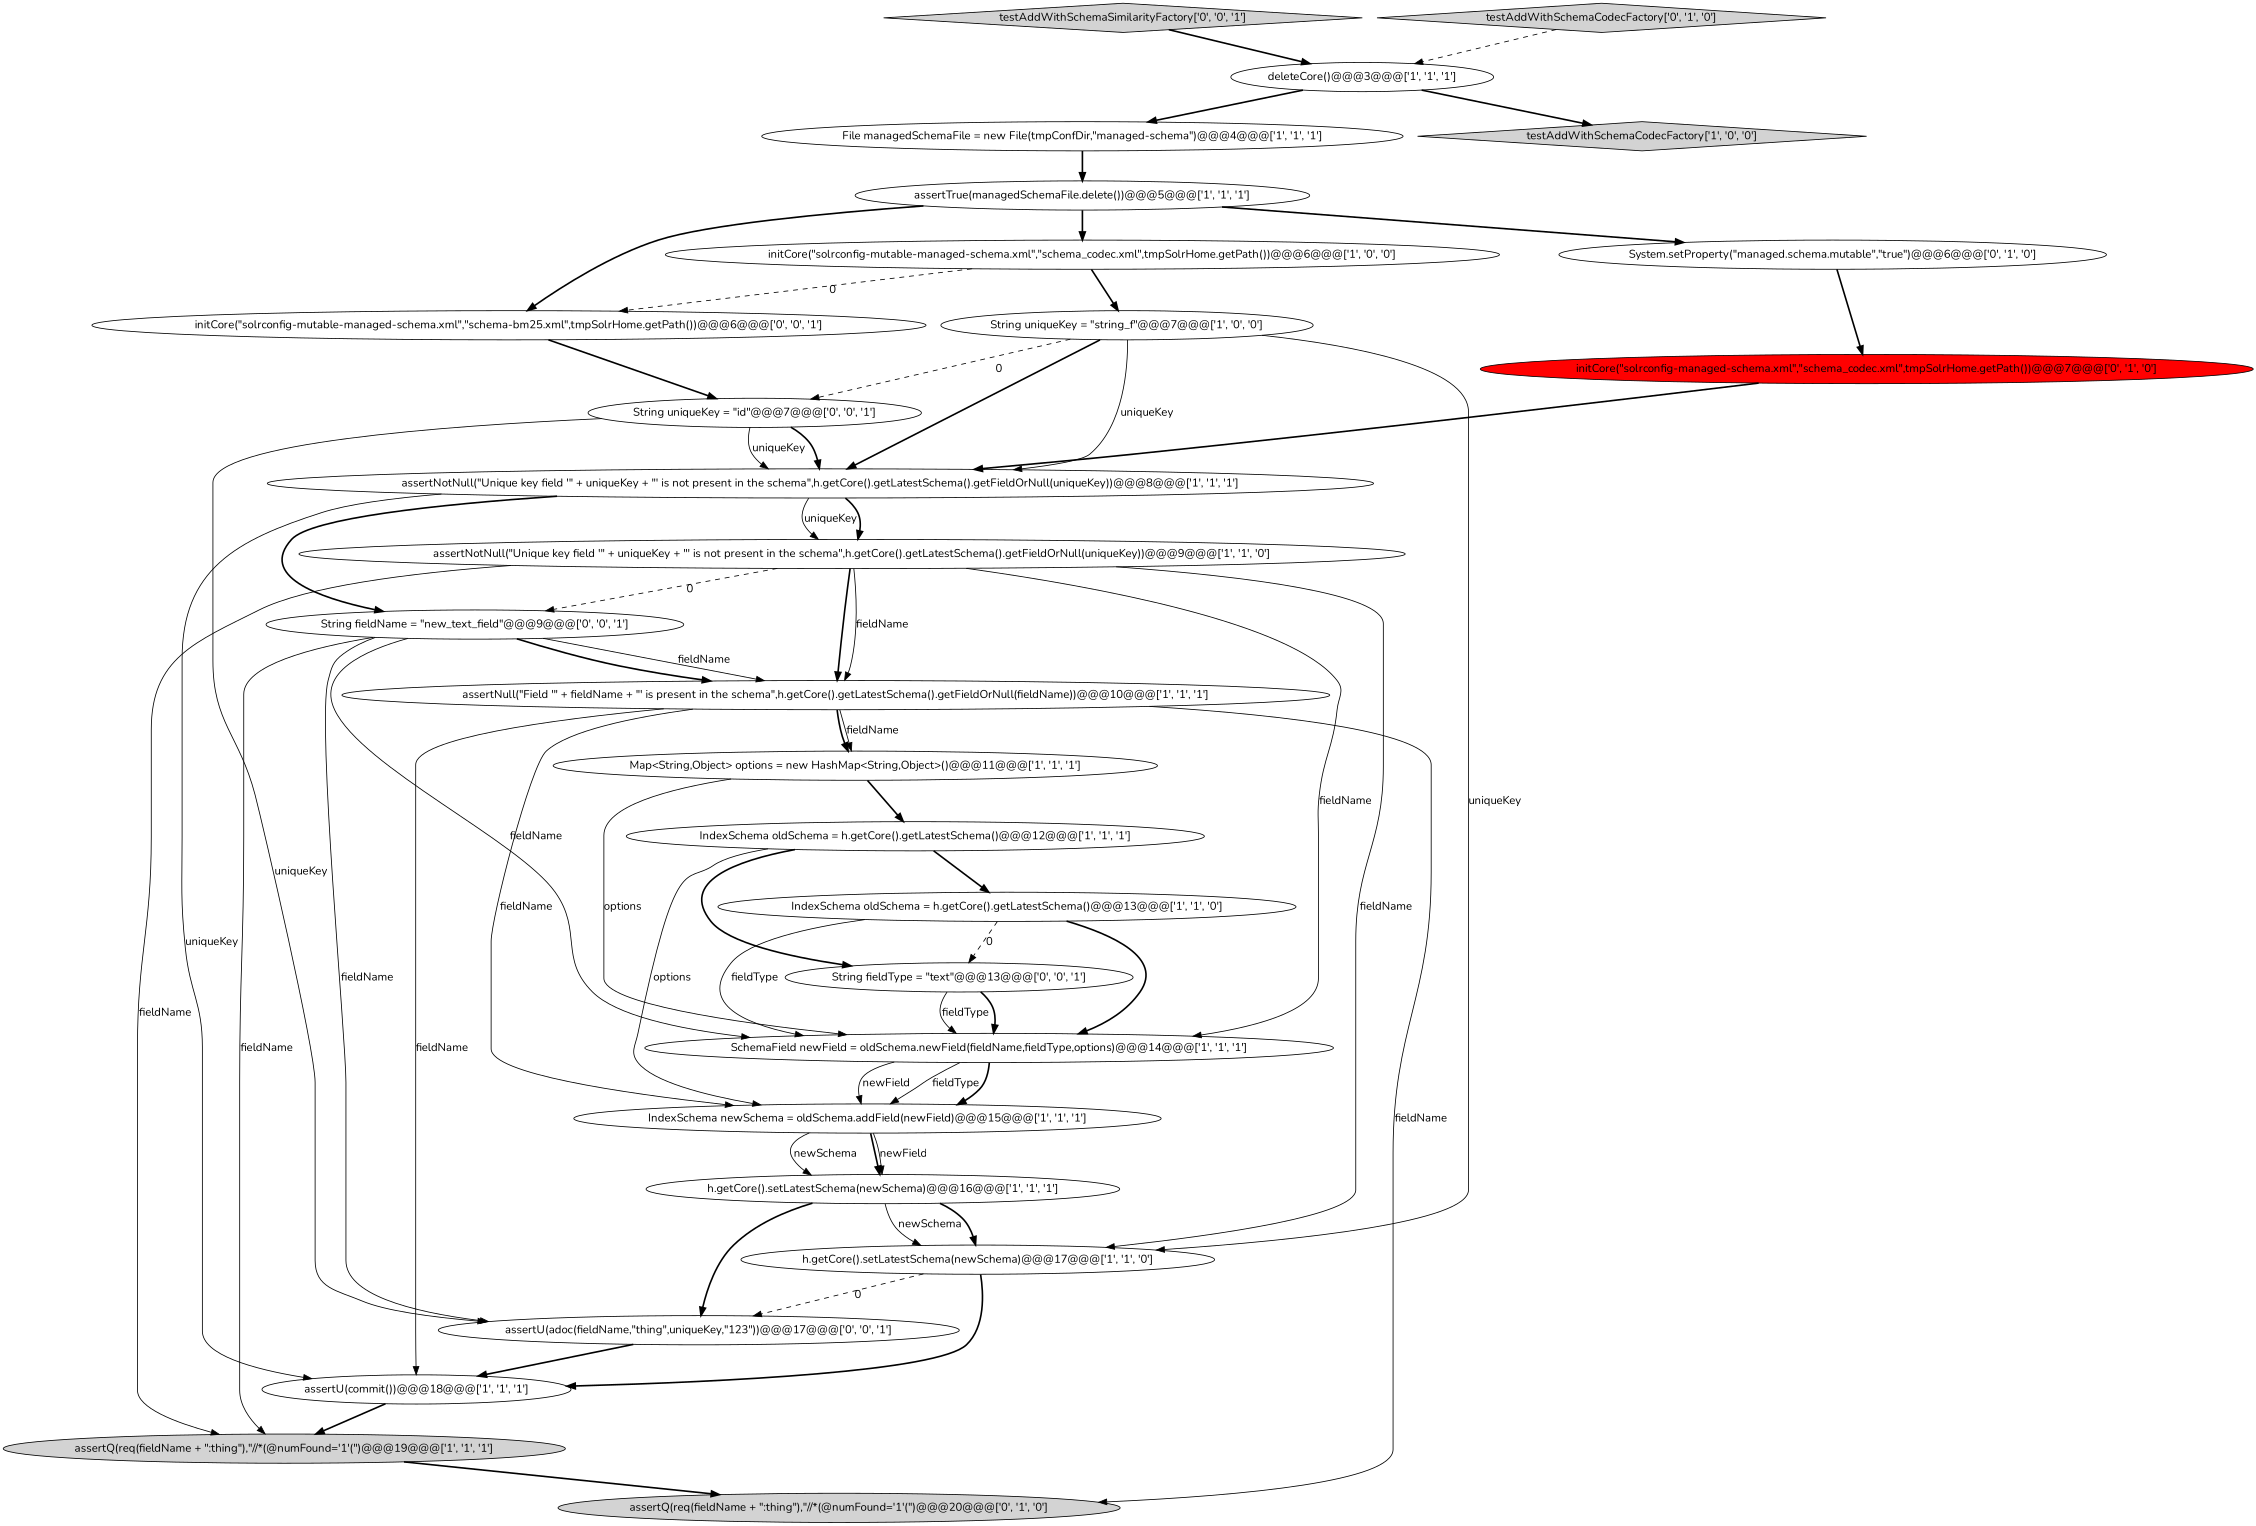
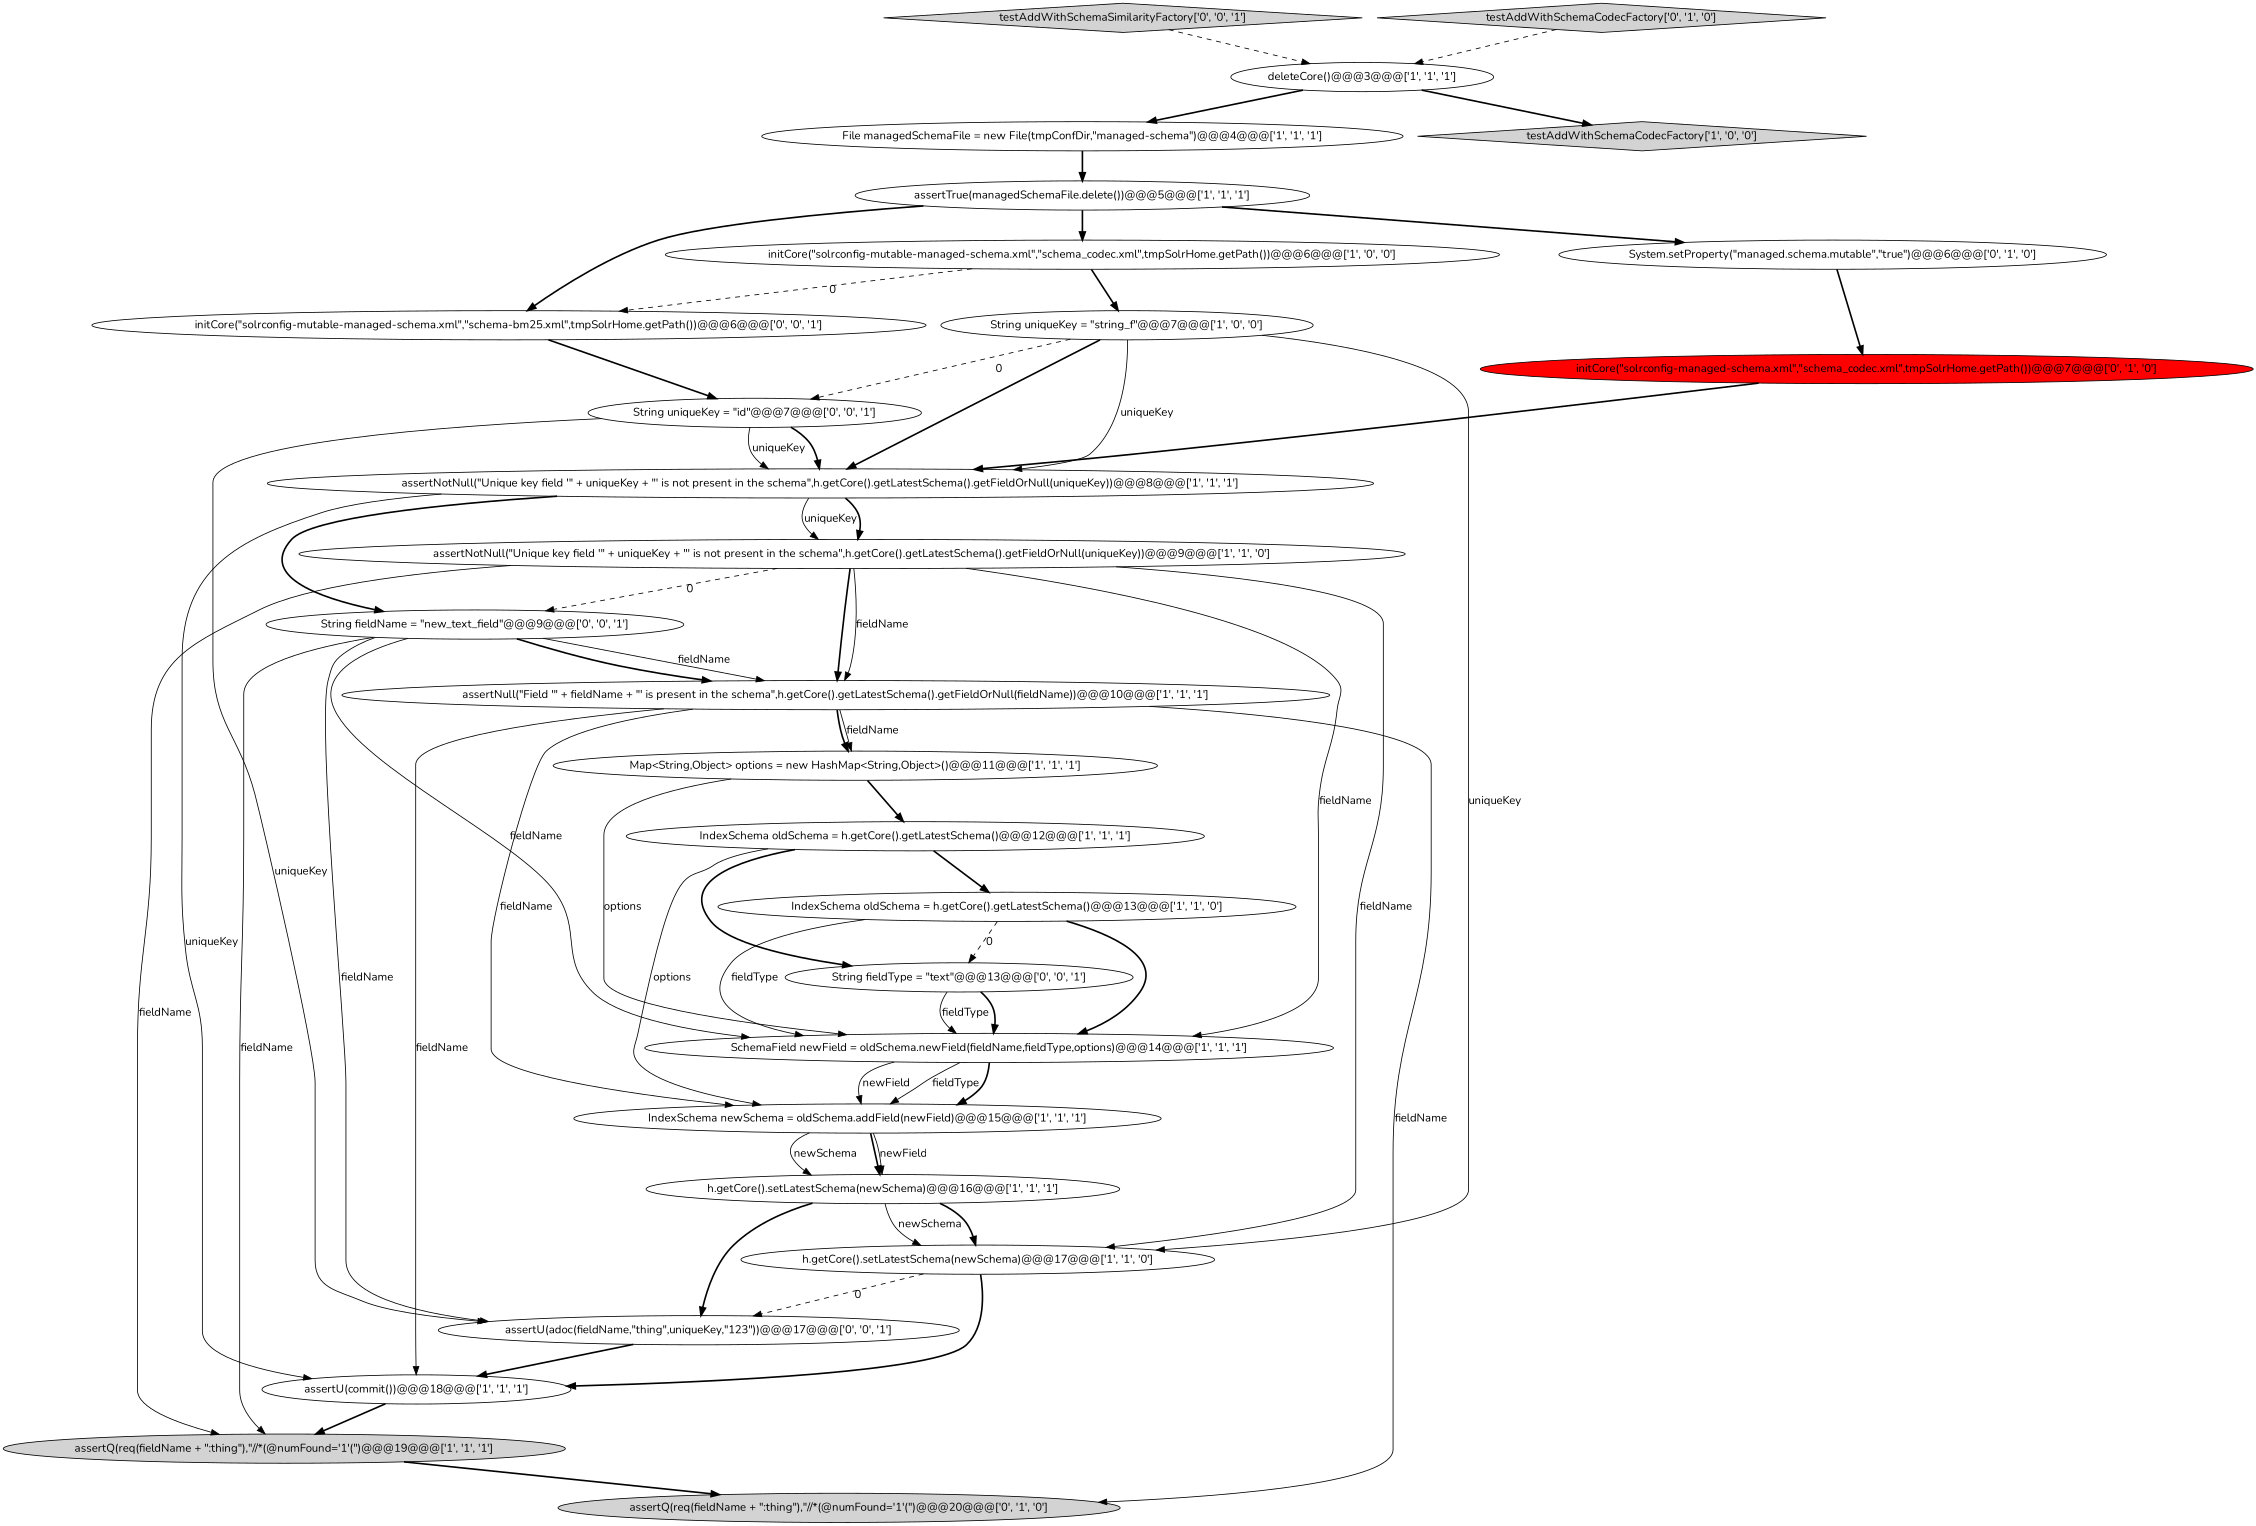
edge "testAddWithSchemaSimilarityFactory['0', '0', '1']" -> "deleteCore()@@@3@@@['1', '1', '1']": style bold -> dashed
